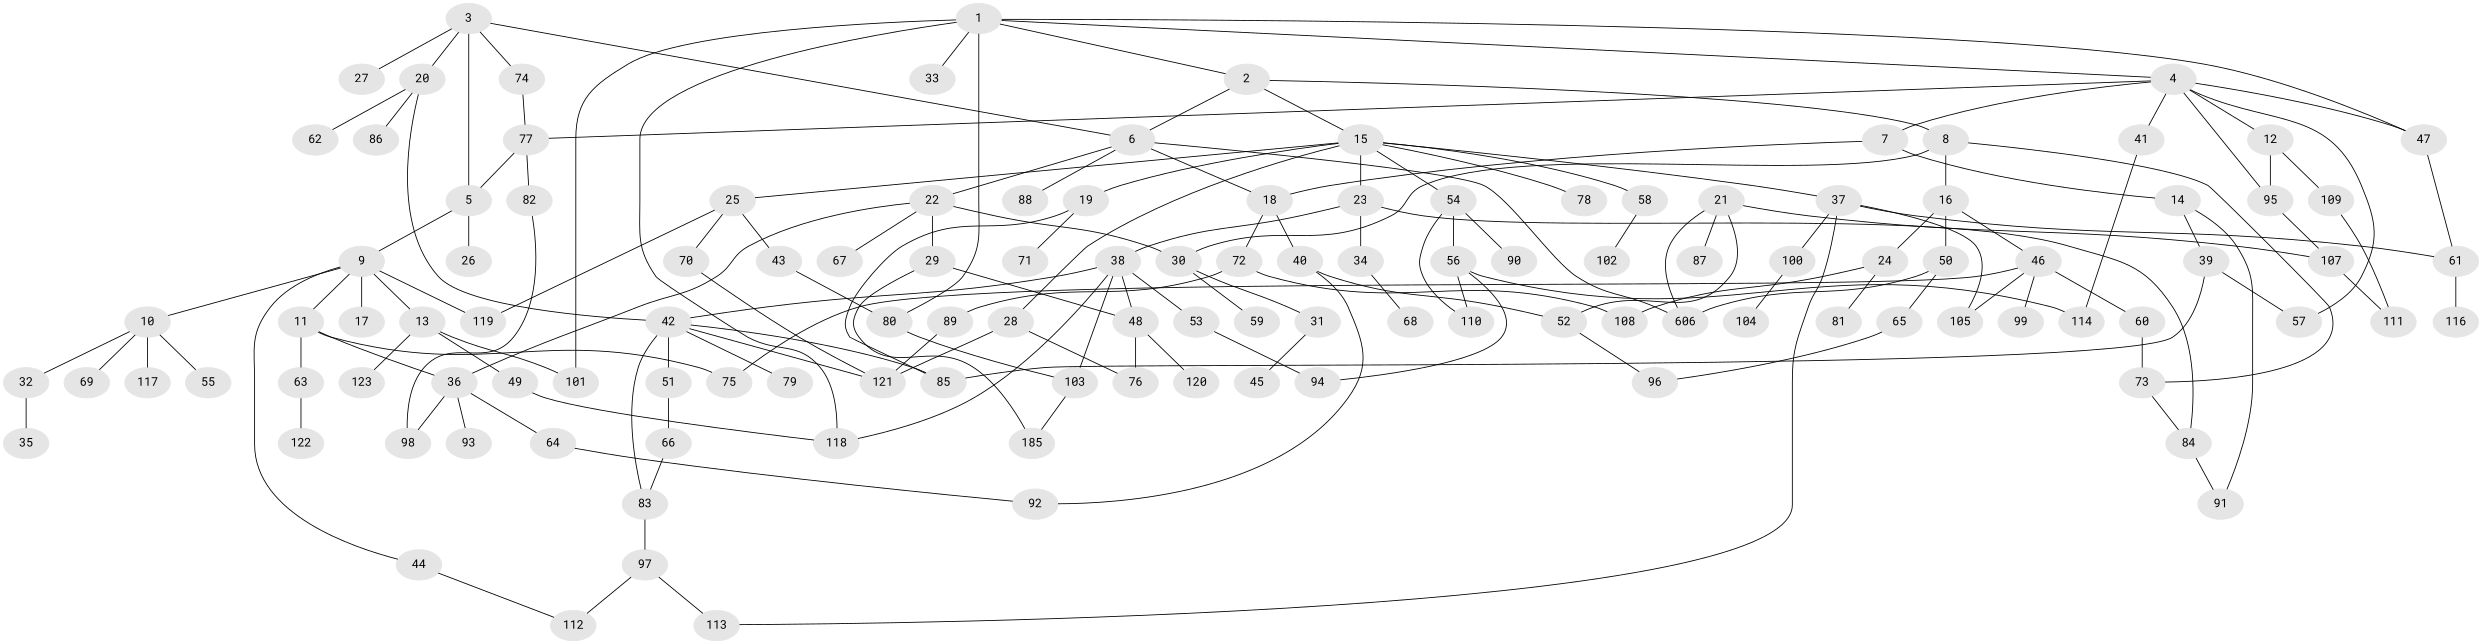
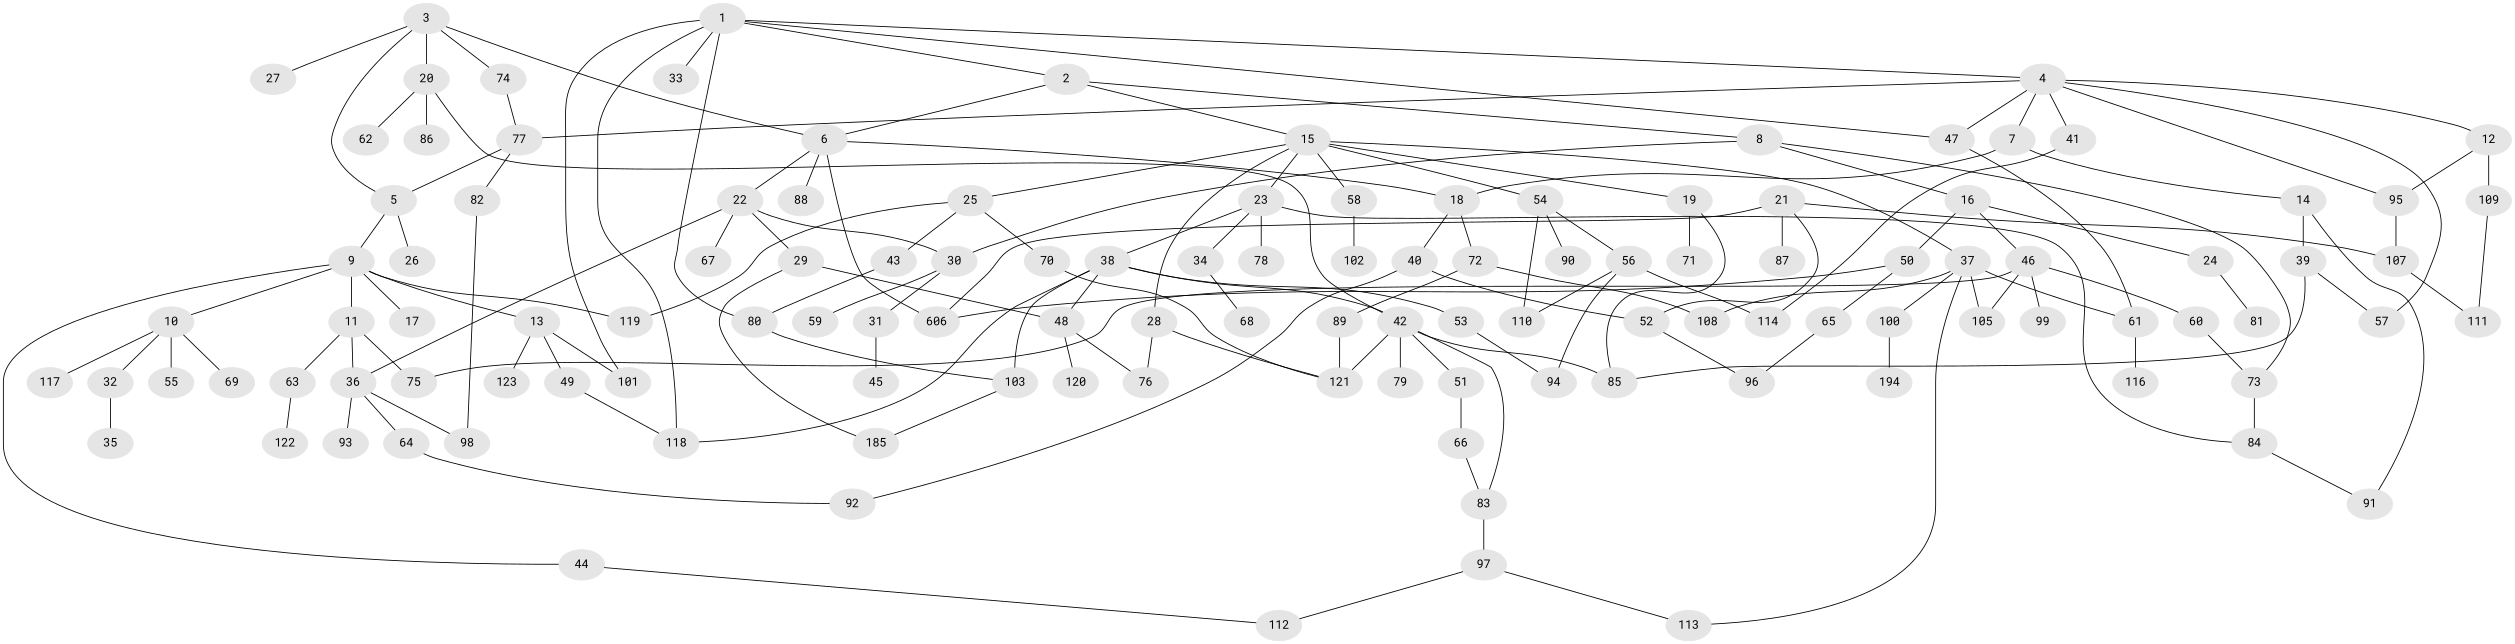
edge "15" -- "78": now "23" -- "78"
edge "24" -- "108": now "37" -- "108"
node "104": label "104" -> "194"
